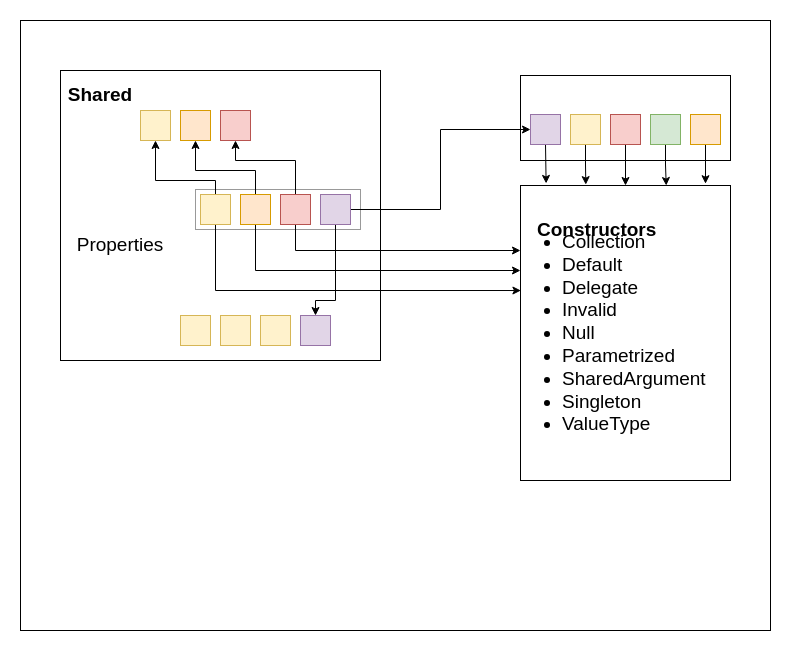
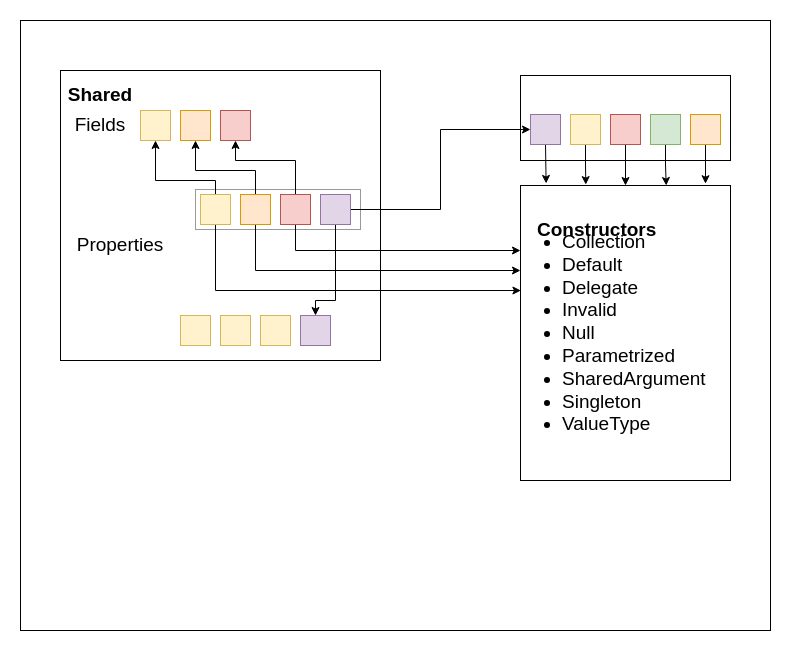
node "Fields": added
